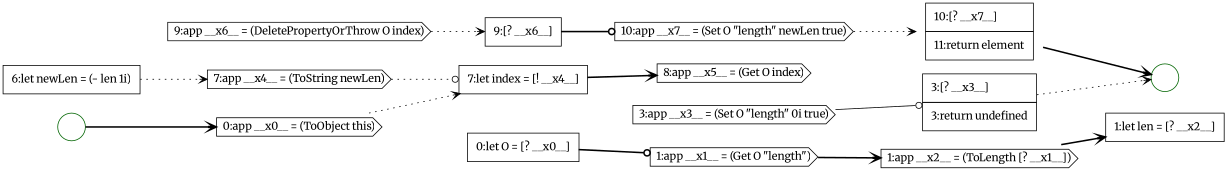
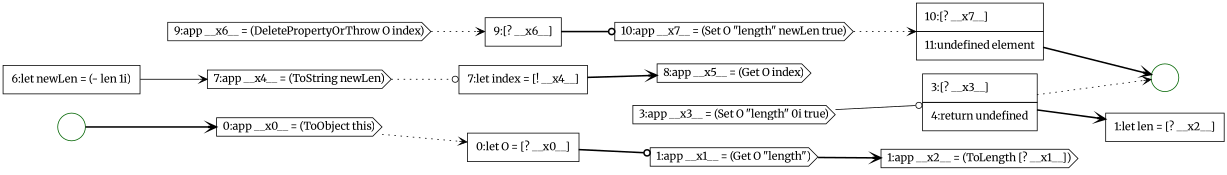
node "10:[? __x7__]": text "11:return element" -> "11:undefined element"
edge "6:let newLen = (- len 1i)" -> "7:app __x4__ = (ToString newLen)": style dotted -> solid
edge "0:app __x0__ = (ToObject this)" -> "7:let index = [! __x4__]": now "0:app __x0__ = (ToObject this)" -> "0:let O = [? __x0__]"
node "3:[? __x3__]": text "3:return undefined" -> "4:return undefined"
edge "1:app __x2__ = (ToLength [? __x1__])" -> "1:let len = [? __x2__]": now "3:[? __x3__]" -> "1:let len = [? __x2__]"
